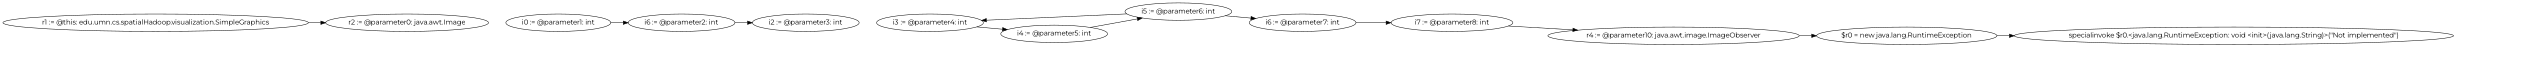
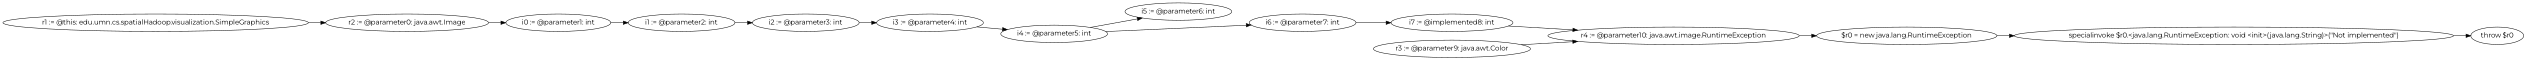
edge "i5 := @parameter6: int" -> "i3 := @parameter4: int": now "i2 := @parameter3: int" -> "i3 := @parameter4: int"
edge "i5 := @parameter6: int" -> "i6 := @parameter7: int": now "i4 := @parameter5: int" -> "i6 := @parameter7: int"
edge "r2 := @parameter0: java.awt.Image" -> "i0 := @parameter1: int": added
node "i6 := @parameter2: int": label "i6 := @parameter2: int" -> "i1 := @parameter2: int"
node "i7 := @parameter8: int": label "i7 := @parameter8: int" -> "i7 := @implemented8: int"
node "r4 := @parameter10: java.awt.image.ImageObserver": label "r4 := @parameter10: java.awt.image.ImageObserver" -> "r4 := @parameter10: java.awt.image.RuntimeException"
node "throw $r0": added
node "r3 := @parameter9: java.awt.Color": added
